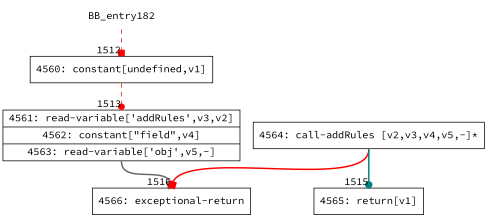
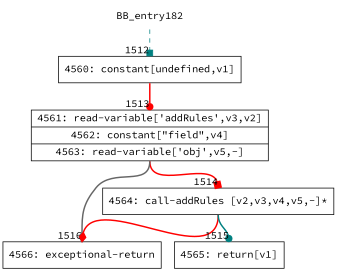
edge "BB_entry182" -> "4560: constant[undefined,v1]": color red -> teal
edge "4560: constant[undefined,v1]" -> "4561: read-variable['addRules',v3,v2]": style dashed -> bold
edge "4564: call-addRules [v2,v3,v4,v5,-]*" -> "4566: exceptional-return": arrowhead box -> diamond
edge "4561: read-variable['addRules',v3,v2]" -> "4566: exceptional-return": arrowhead box -> diamond
edge "4561: read-variable['addRules',v3,v2]" -> "4564: call-addRules [v2,v3,v4,v5,-]*": added
